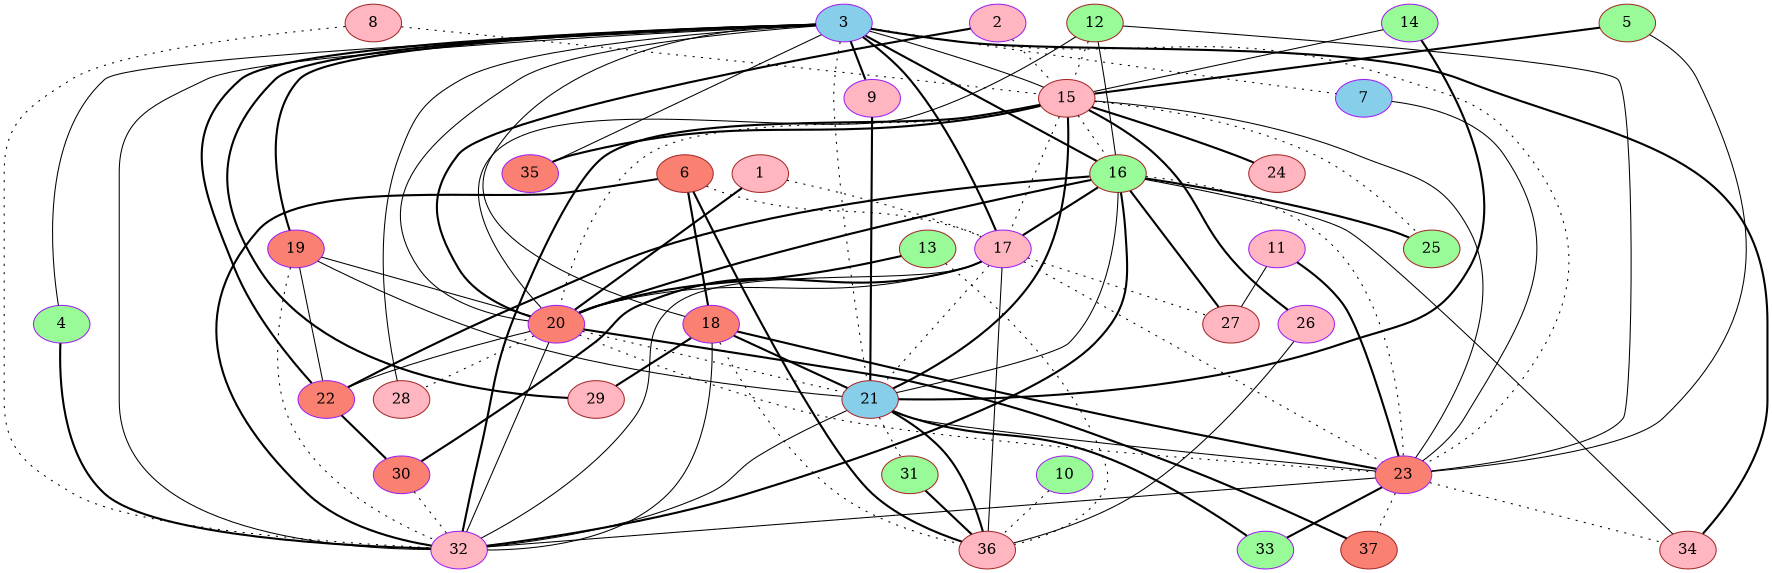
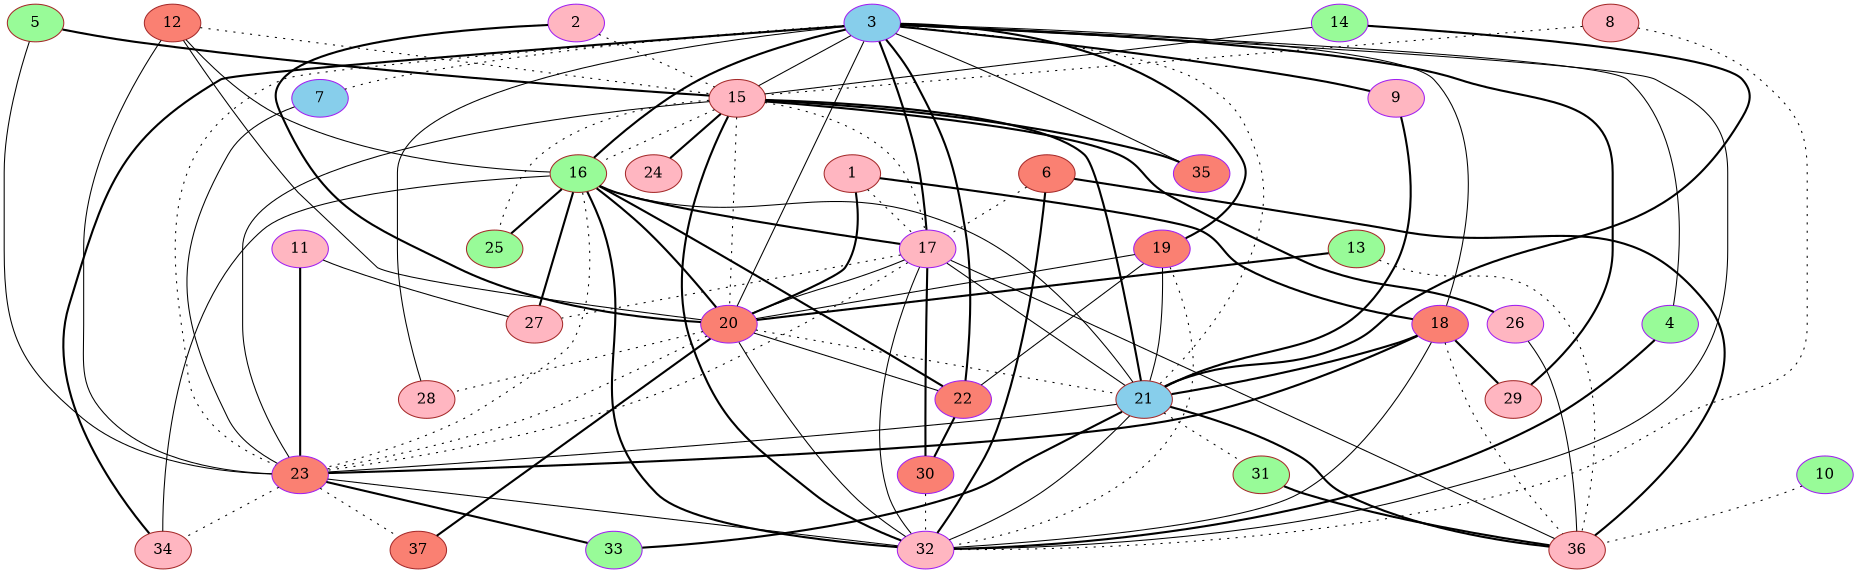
node "12": fillcolor palegreen -> salmon
edge "6" -- "18": now "1" -- "18"
edge "17" -- "21": style dotted -> solid
